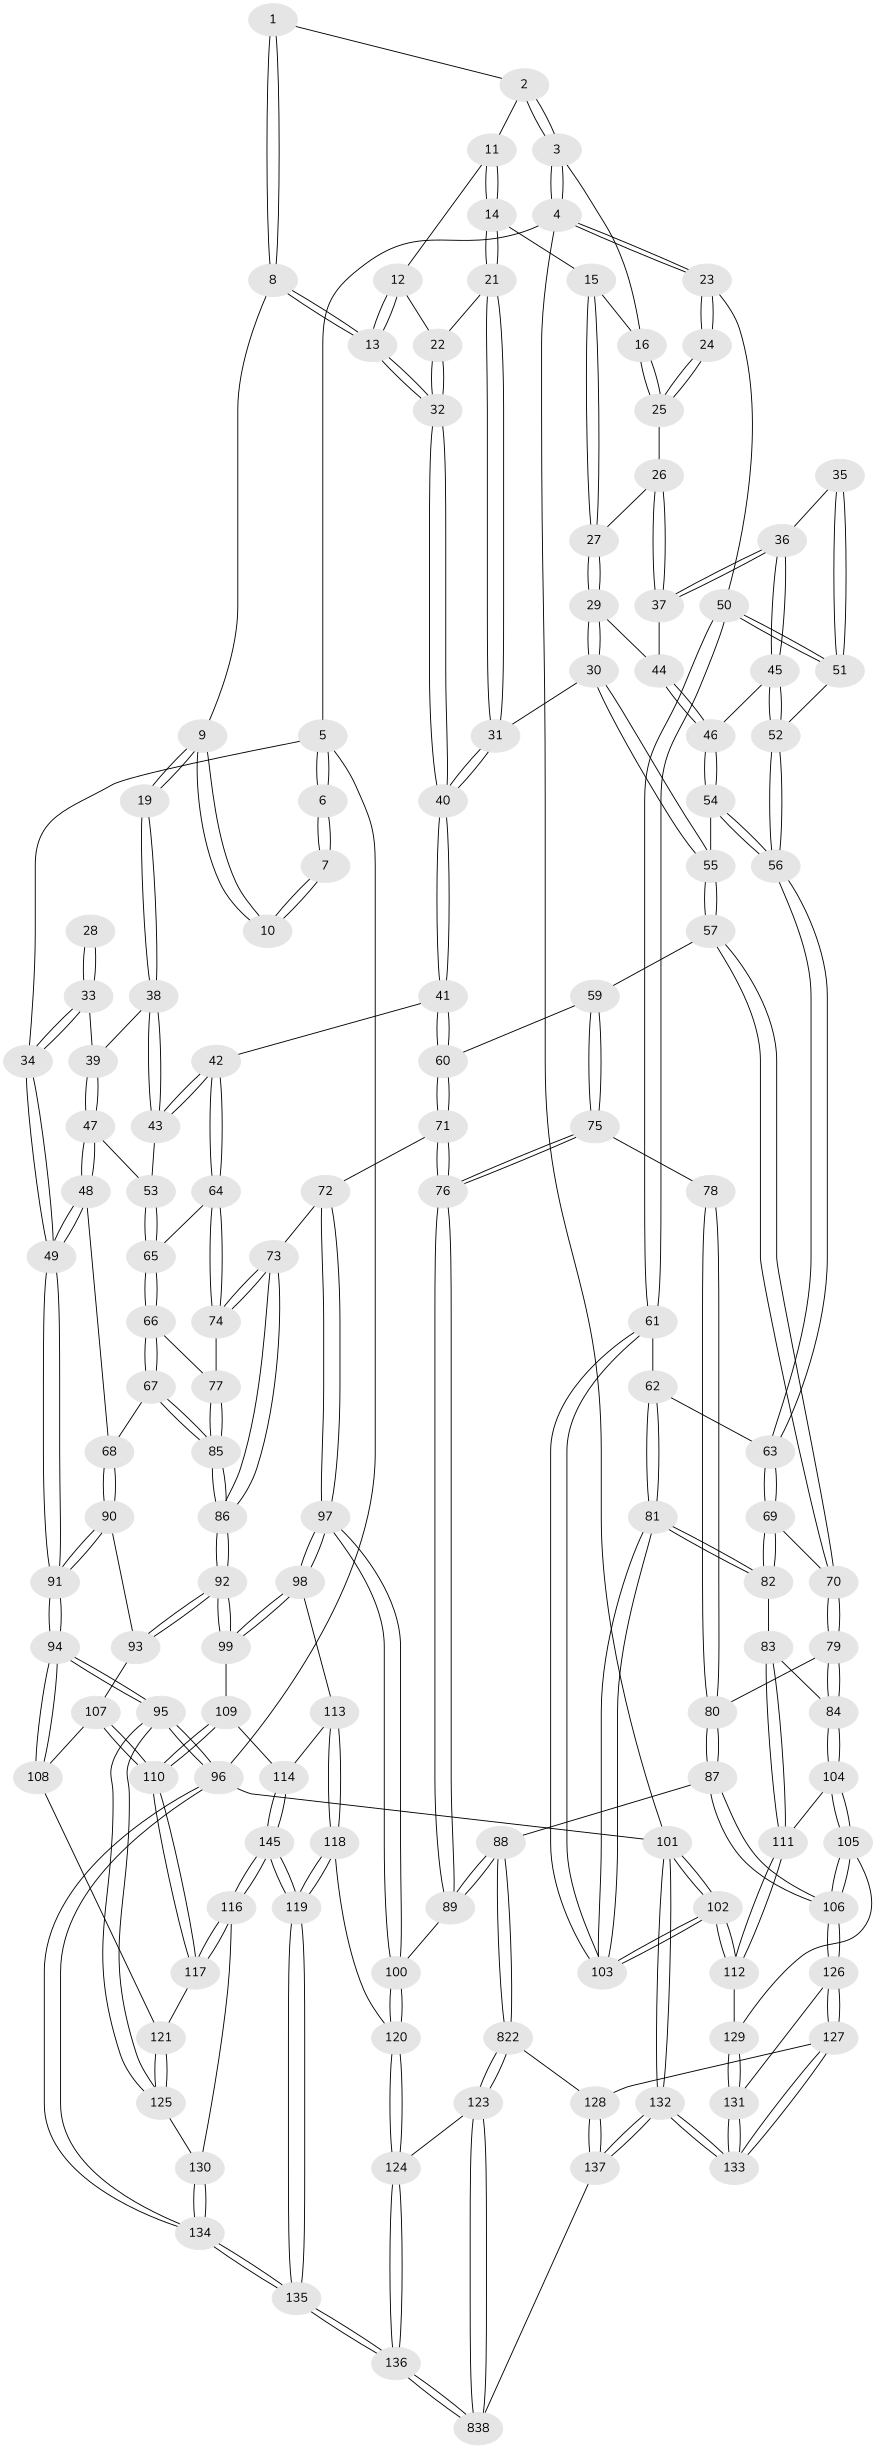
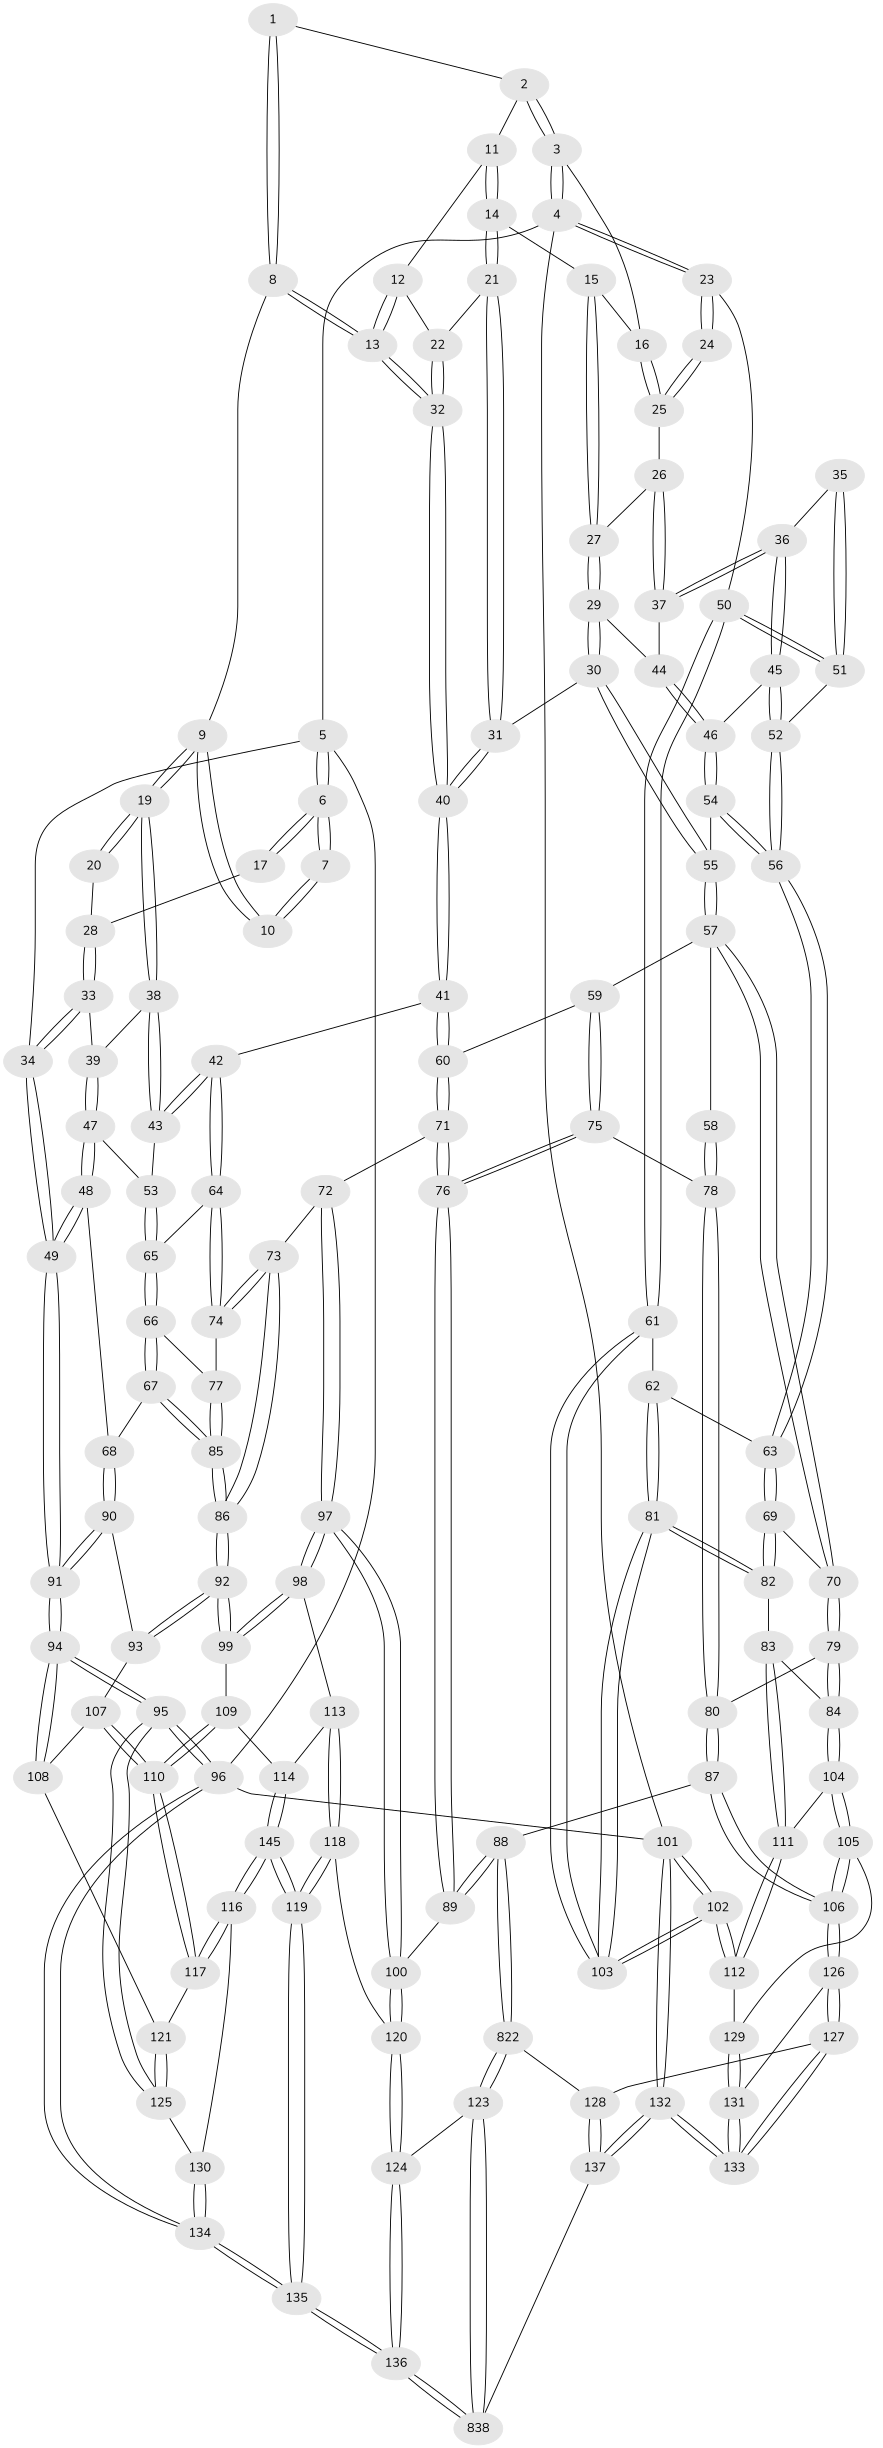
node "20": added
node "17": added
node "58": added
